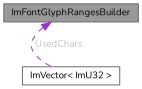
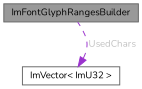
edge "ImVector< ImU32 >" -> "ImFontGlyphRangesBuilder": reversed
